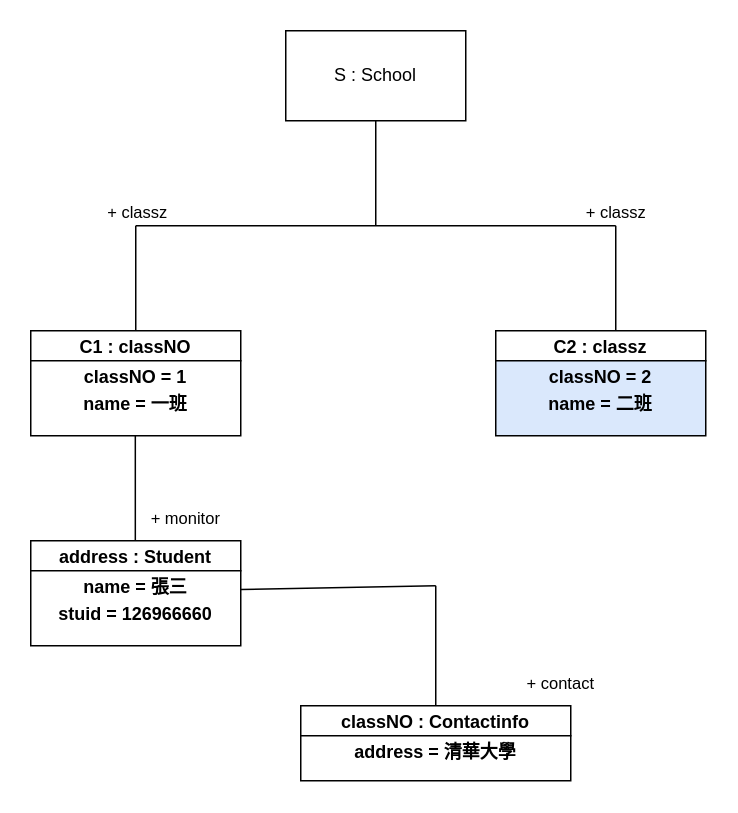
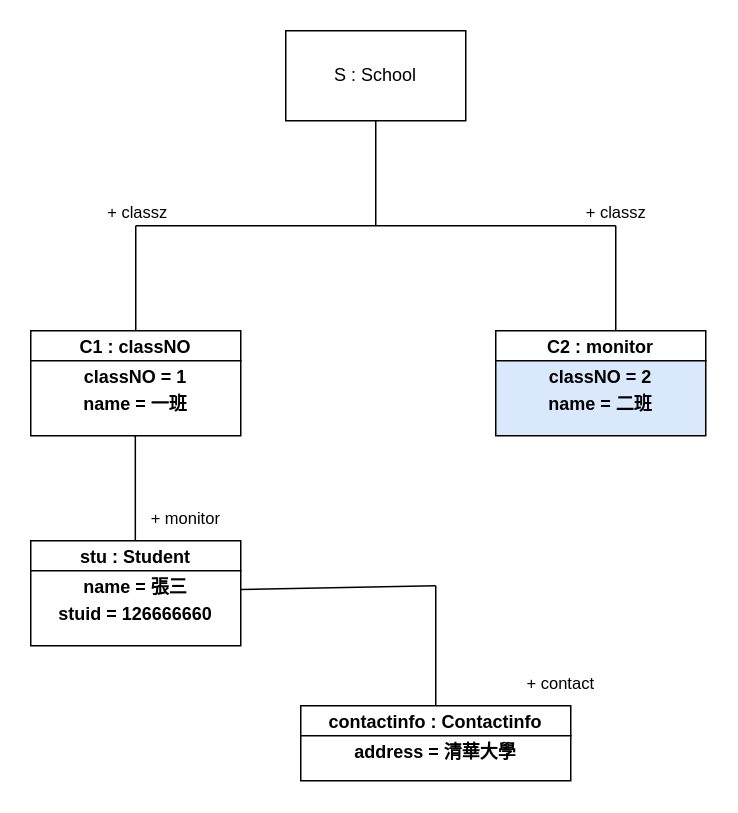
node "C2 : classz": label "C2 : classz" -> "C2 : monitor"
node "address : Student": label "address : Student" -> "stu : Student"
node "name = 張三 stuid = 126966660": label "name = 張三 stuid = 126966660" -> "name = 張三 stuid = 126666660"
node "classNO : Contactinfo": label "classNO : Contactinfo" -> "contactinfo : Contactinfo"
